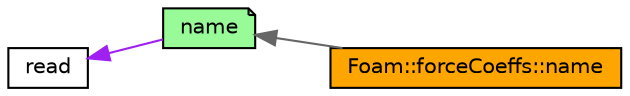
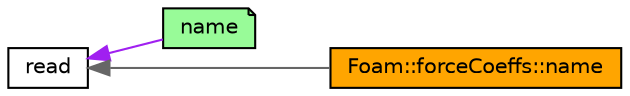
edge "Foam::forceCoeffs::name" -> "name": now "Foam::forceCoeffs::name" -> "read"
